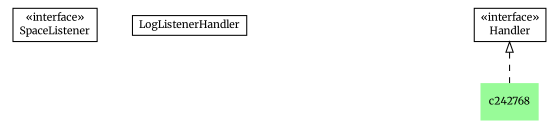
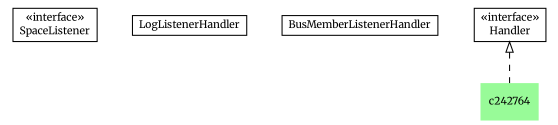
node "BusMemberListenerHandler": added
node "c242768": label "c242768" -> "c242764"
